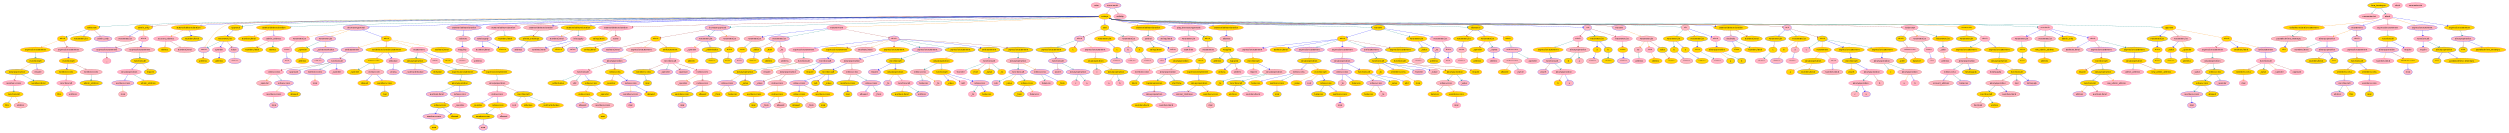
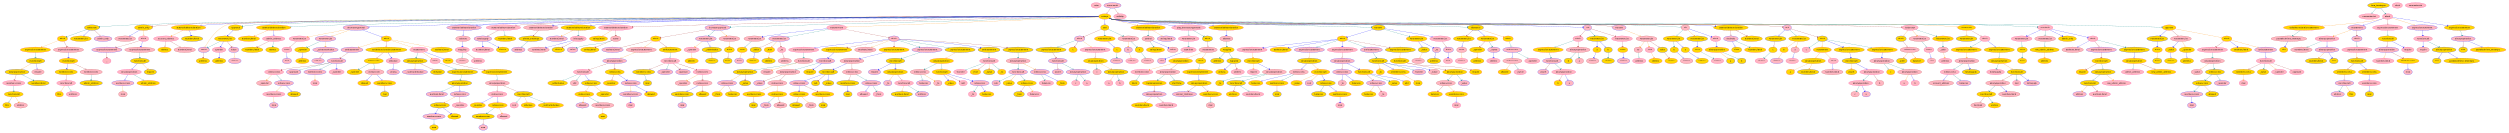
node "withDraw": color deeppink -> blue
